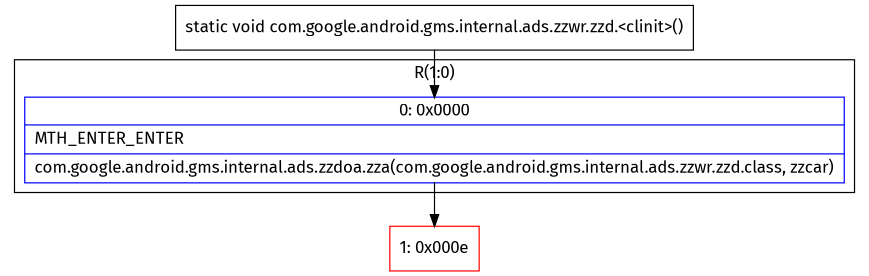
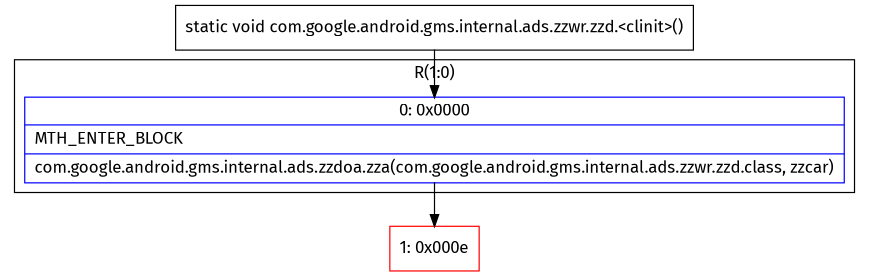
node "0: 0x0000": text "MTH_ENTER_ENTER" -> "MTH_ENTER_BLOCK"
